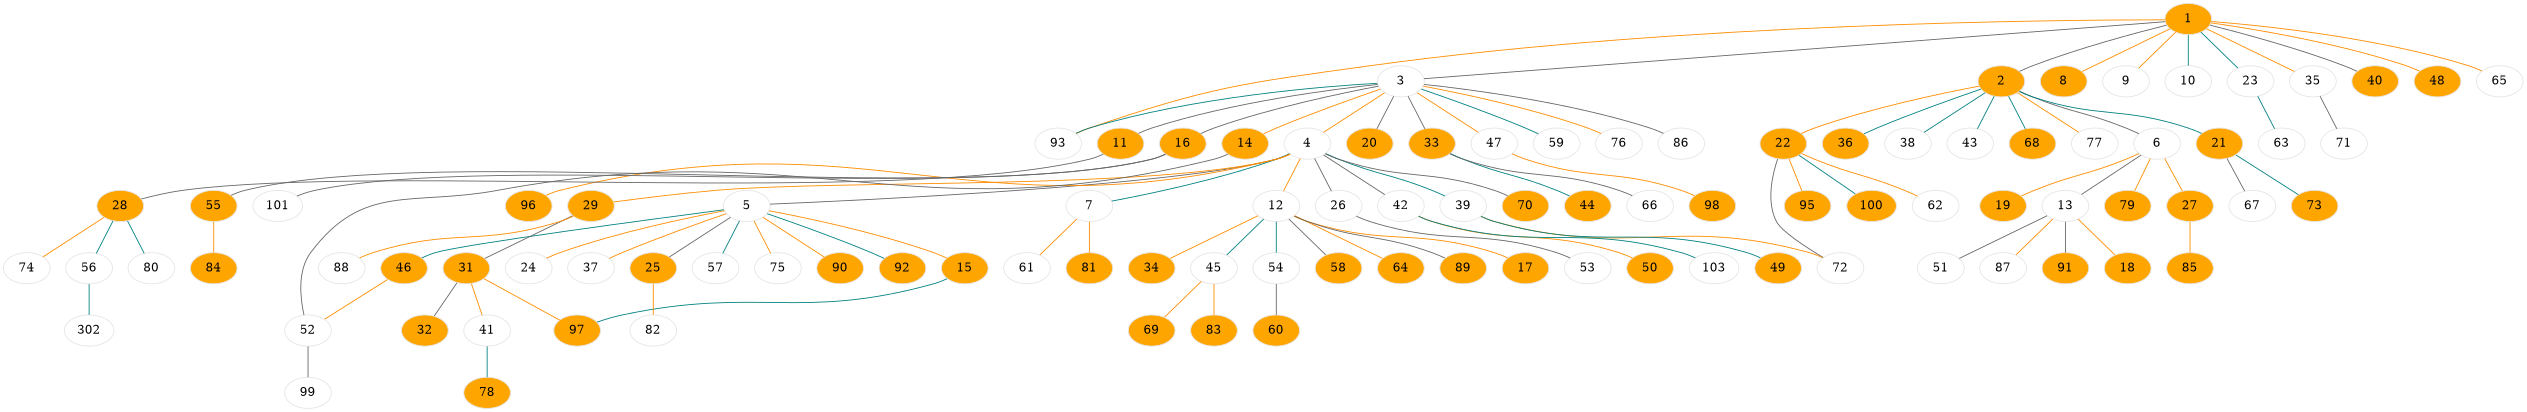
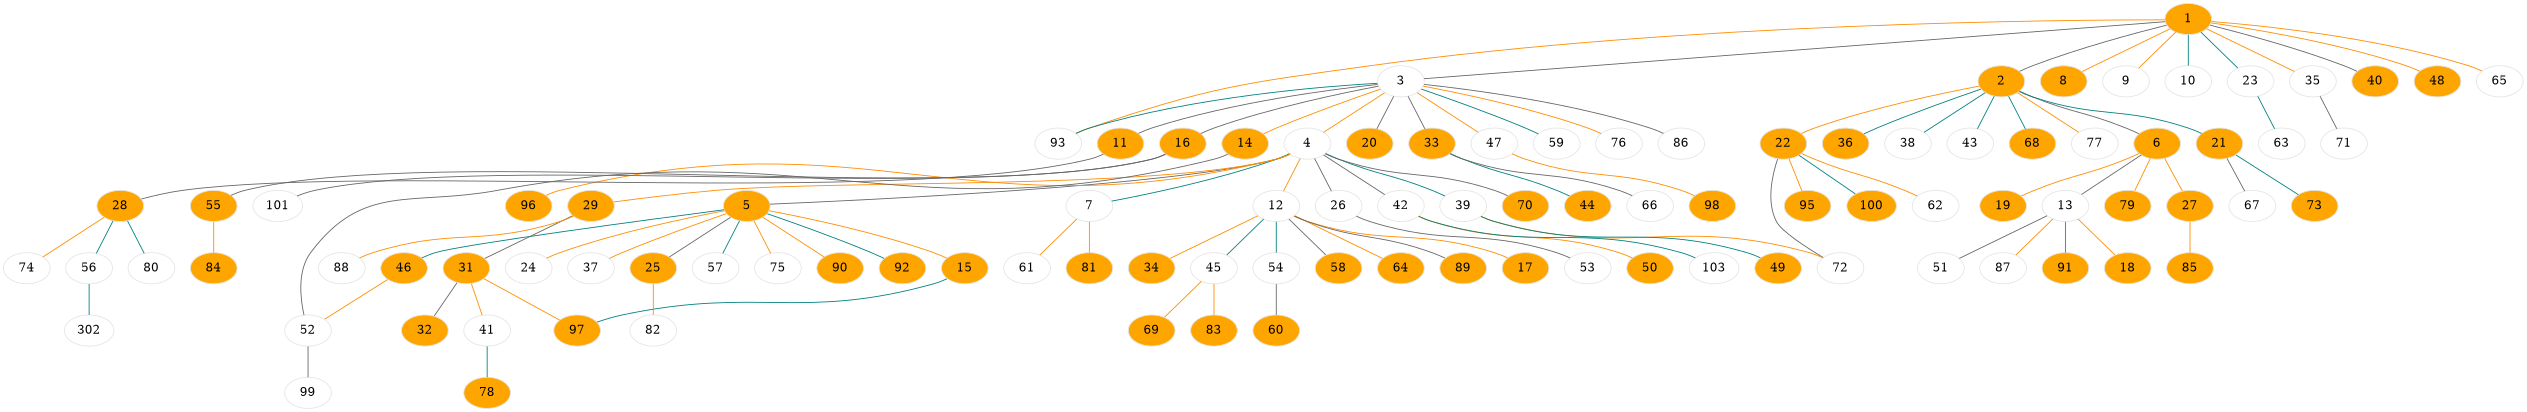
node "6": fillcolor white -> orange
node "5": fillcolor white -> orange
